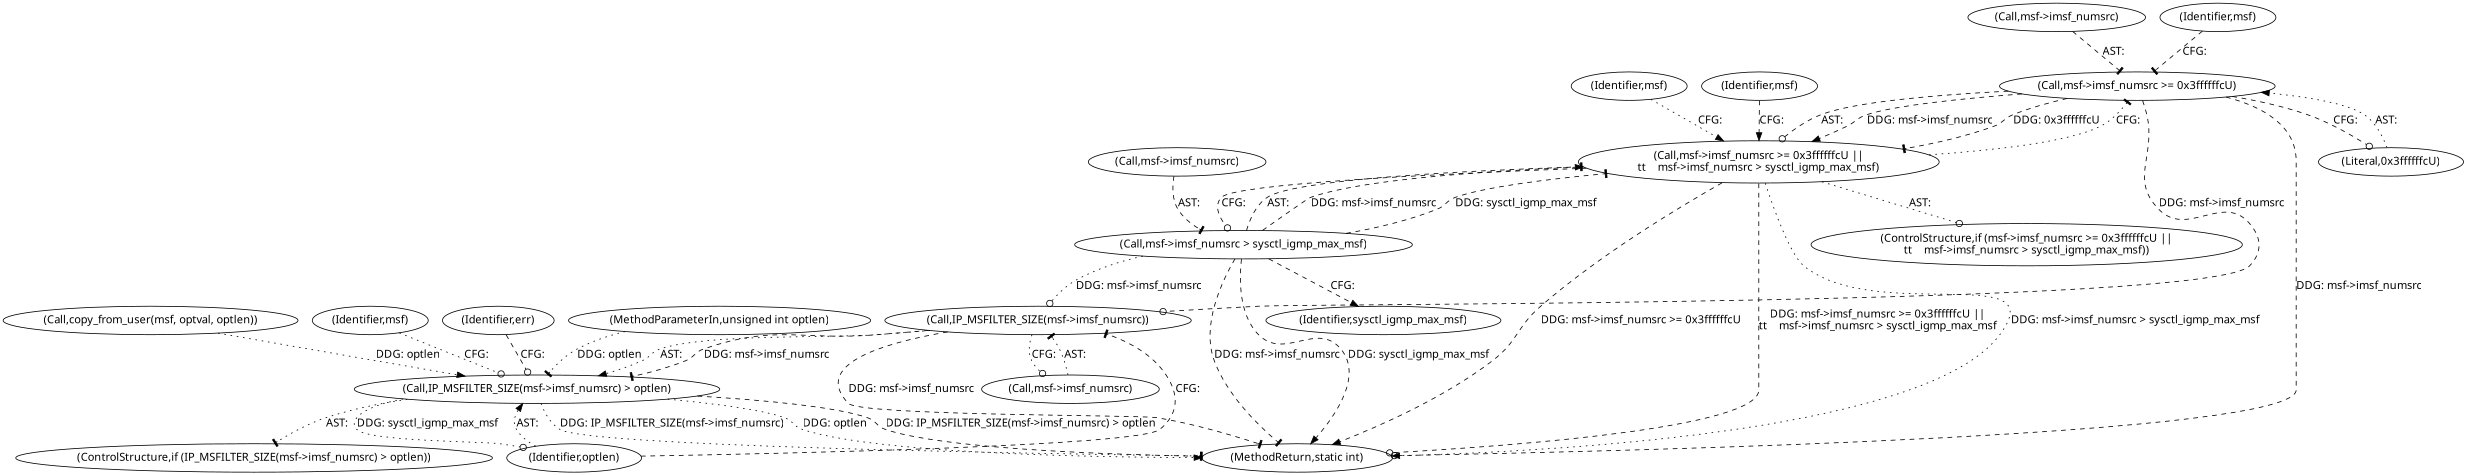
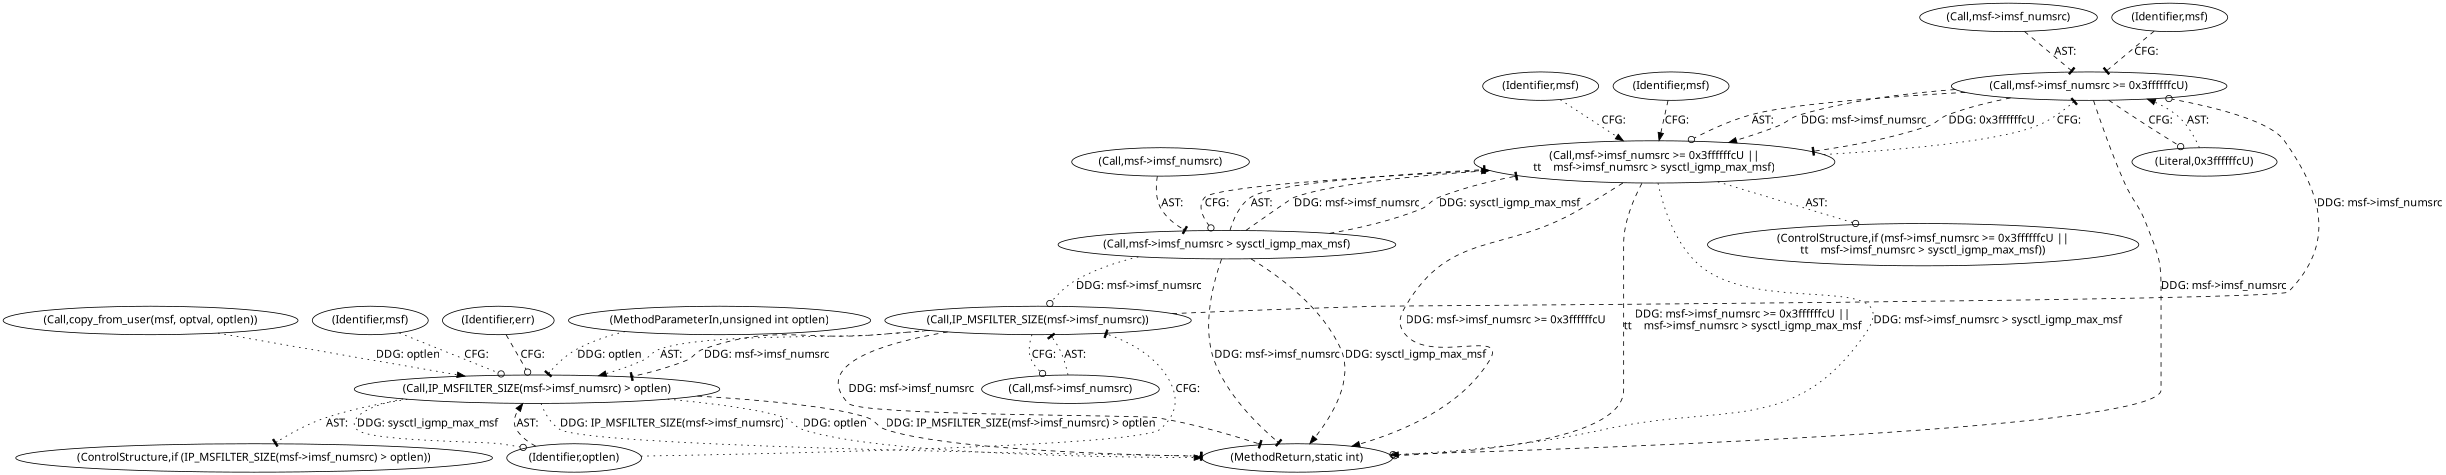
edge "(Call,msf->imsf_numsrc >= 0x3ffffffcU)" -> "(Call,IP_MSFILTER_SIZE(msf->imsf_numsrc))": reversed
node "(Identifier,sysctl_igmp_max_msf)": removed
edge "(Identifier,optlen)" -> "(Call,IP_MSFILTER_SIZE(msf->imsf_numsrc) > optlen)": style dotted -> dashed
edge "(Identifier,optlen)" -> "(Call,IP_MSFILTER_SIZE(msf->imsf_numsrc))": style dashed -> dotted
